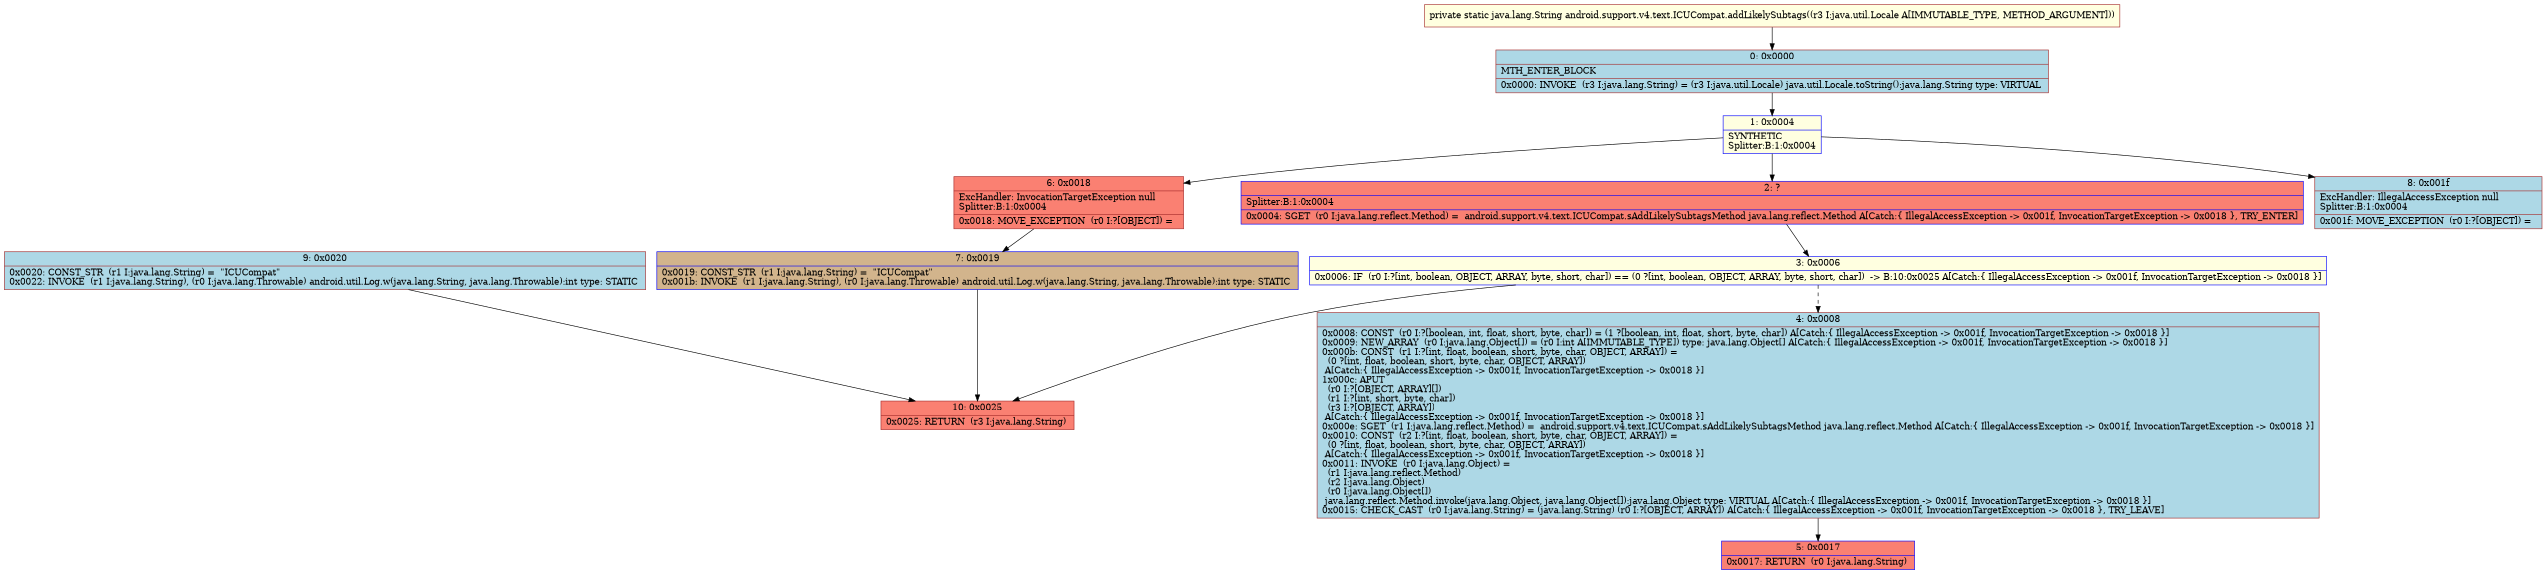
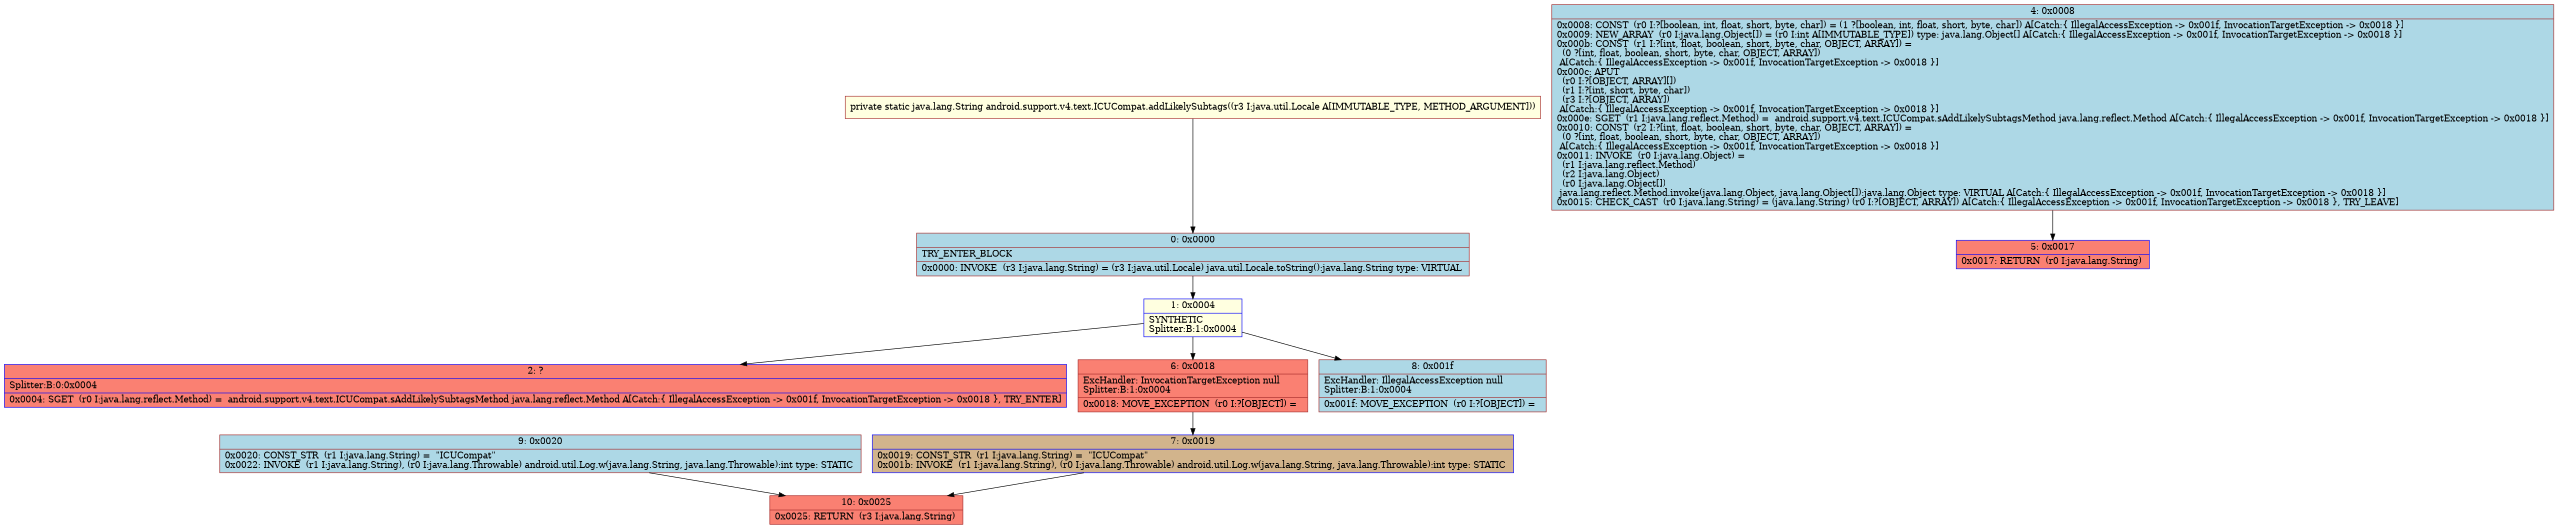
node "0: 0x0000": text "MTH_ENTER_BLOCK" -> "TRY_ENTER_BLOCK"
node "2: ?": text "Splitter:B:1:0x0004" -> "Splitter:B:0:0x0004"
node "3: 0x0006": removed
node "4: 0x0008": text "1x000c: APUT" -> "0x000c: APUT"
